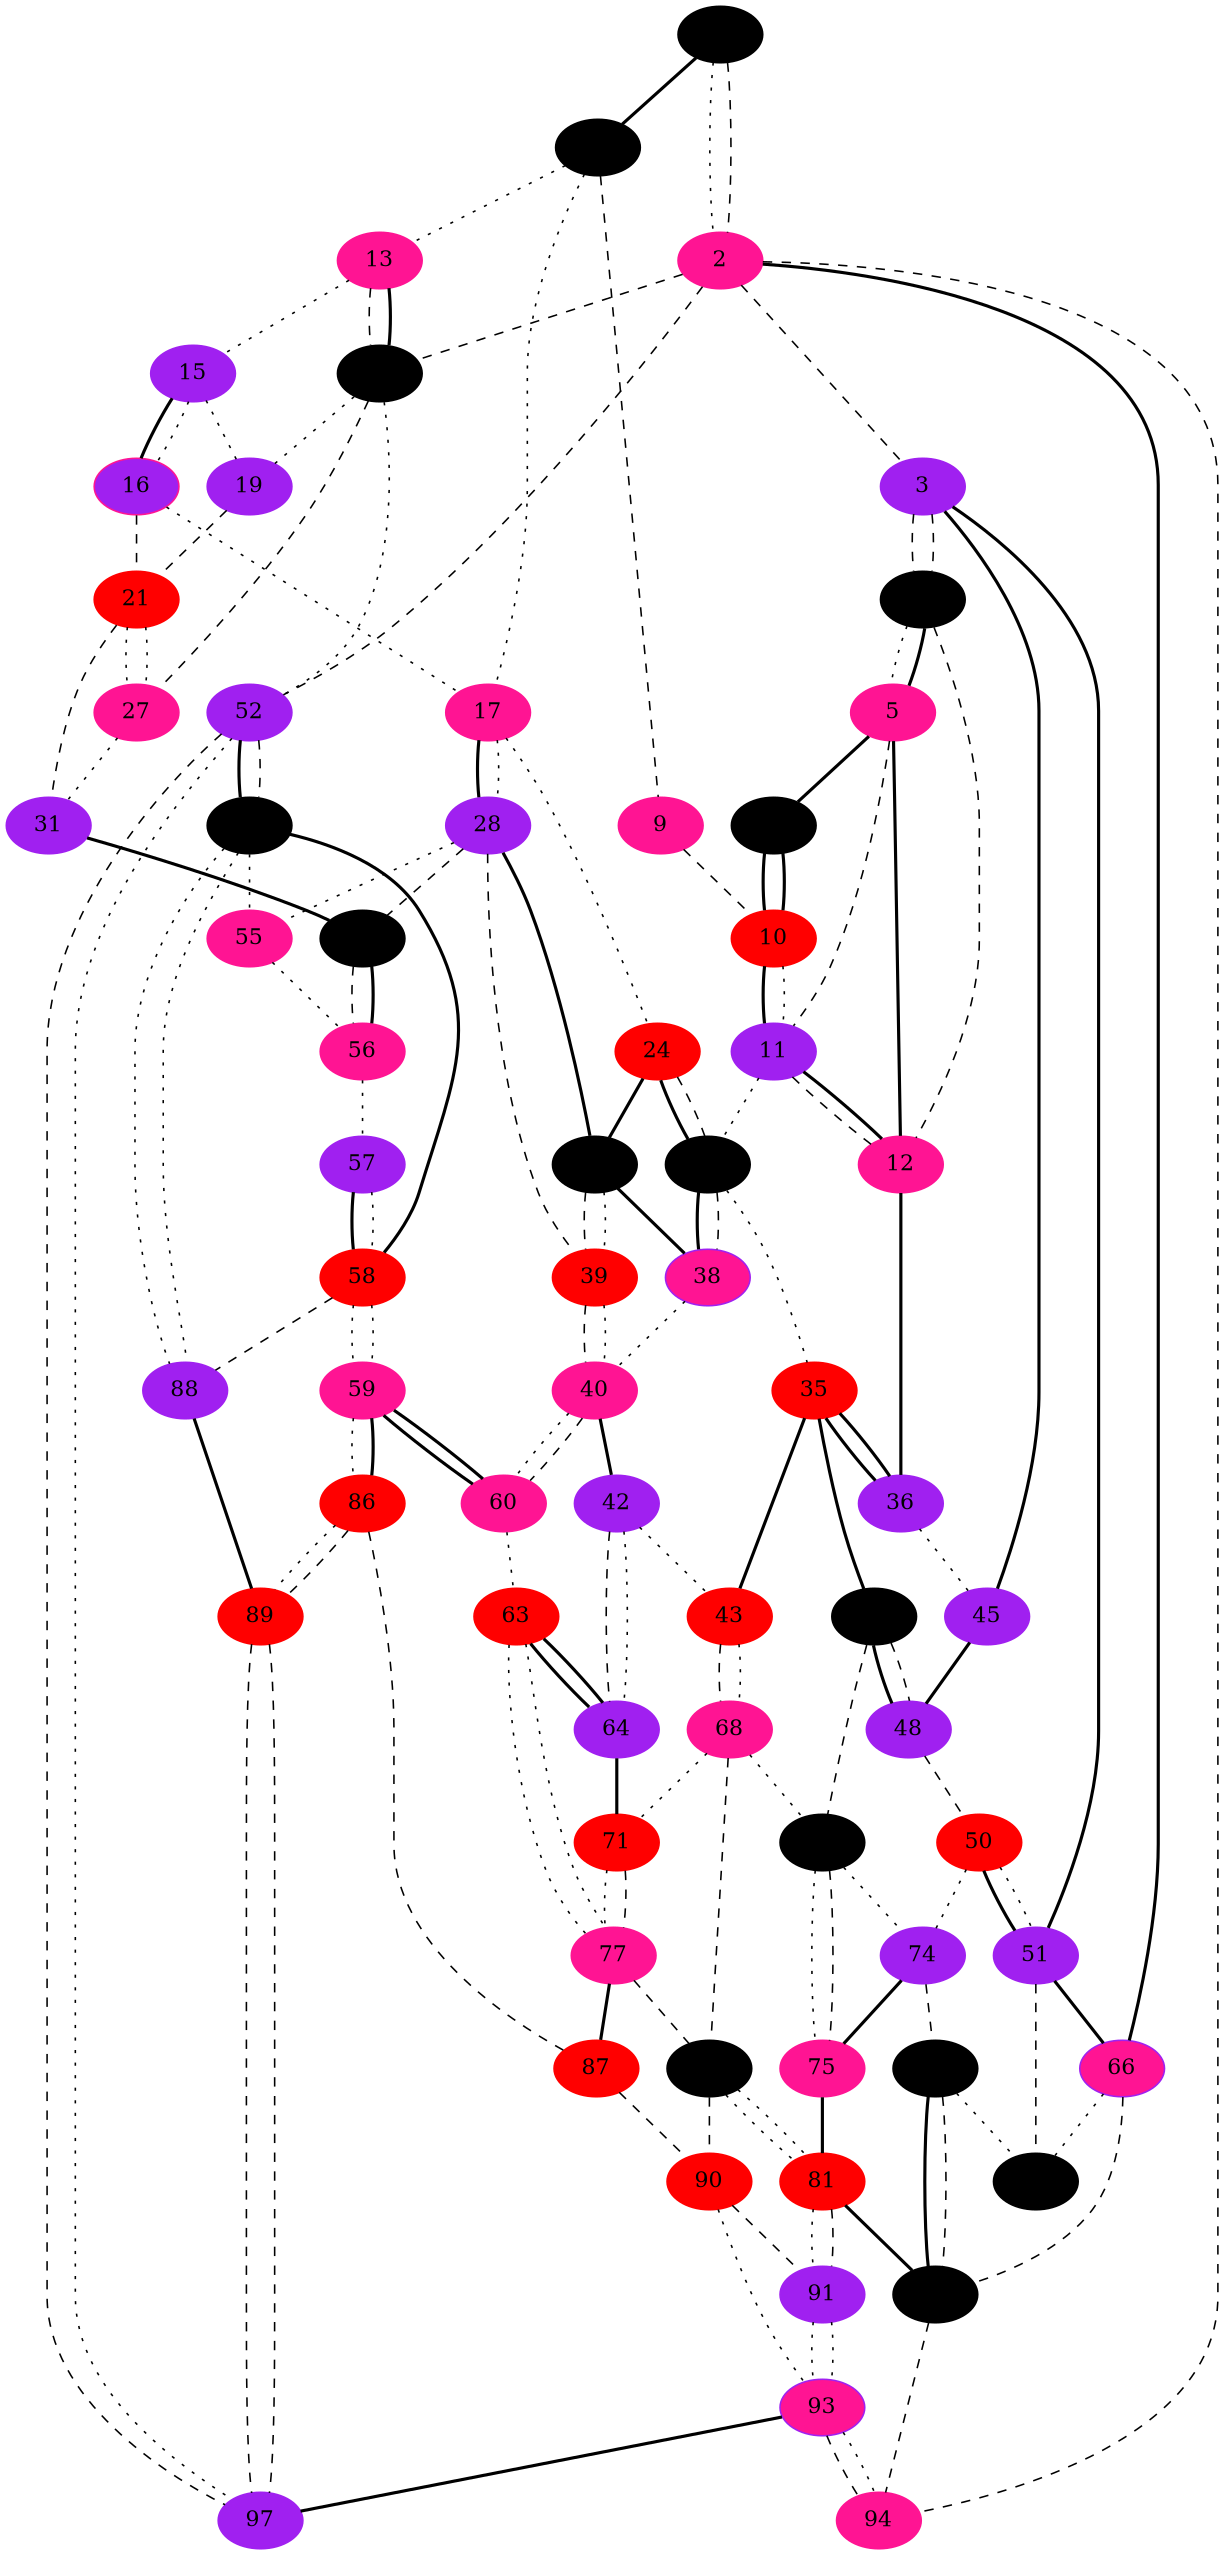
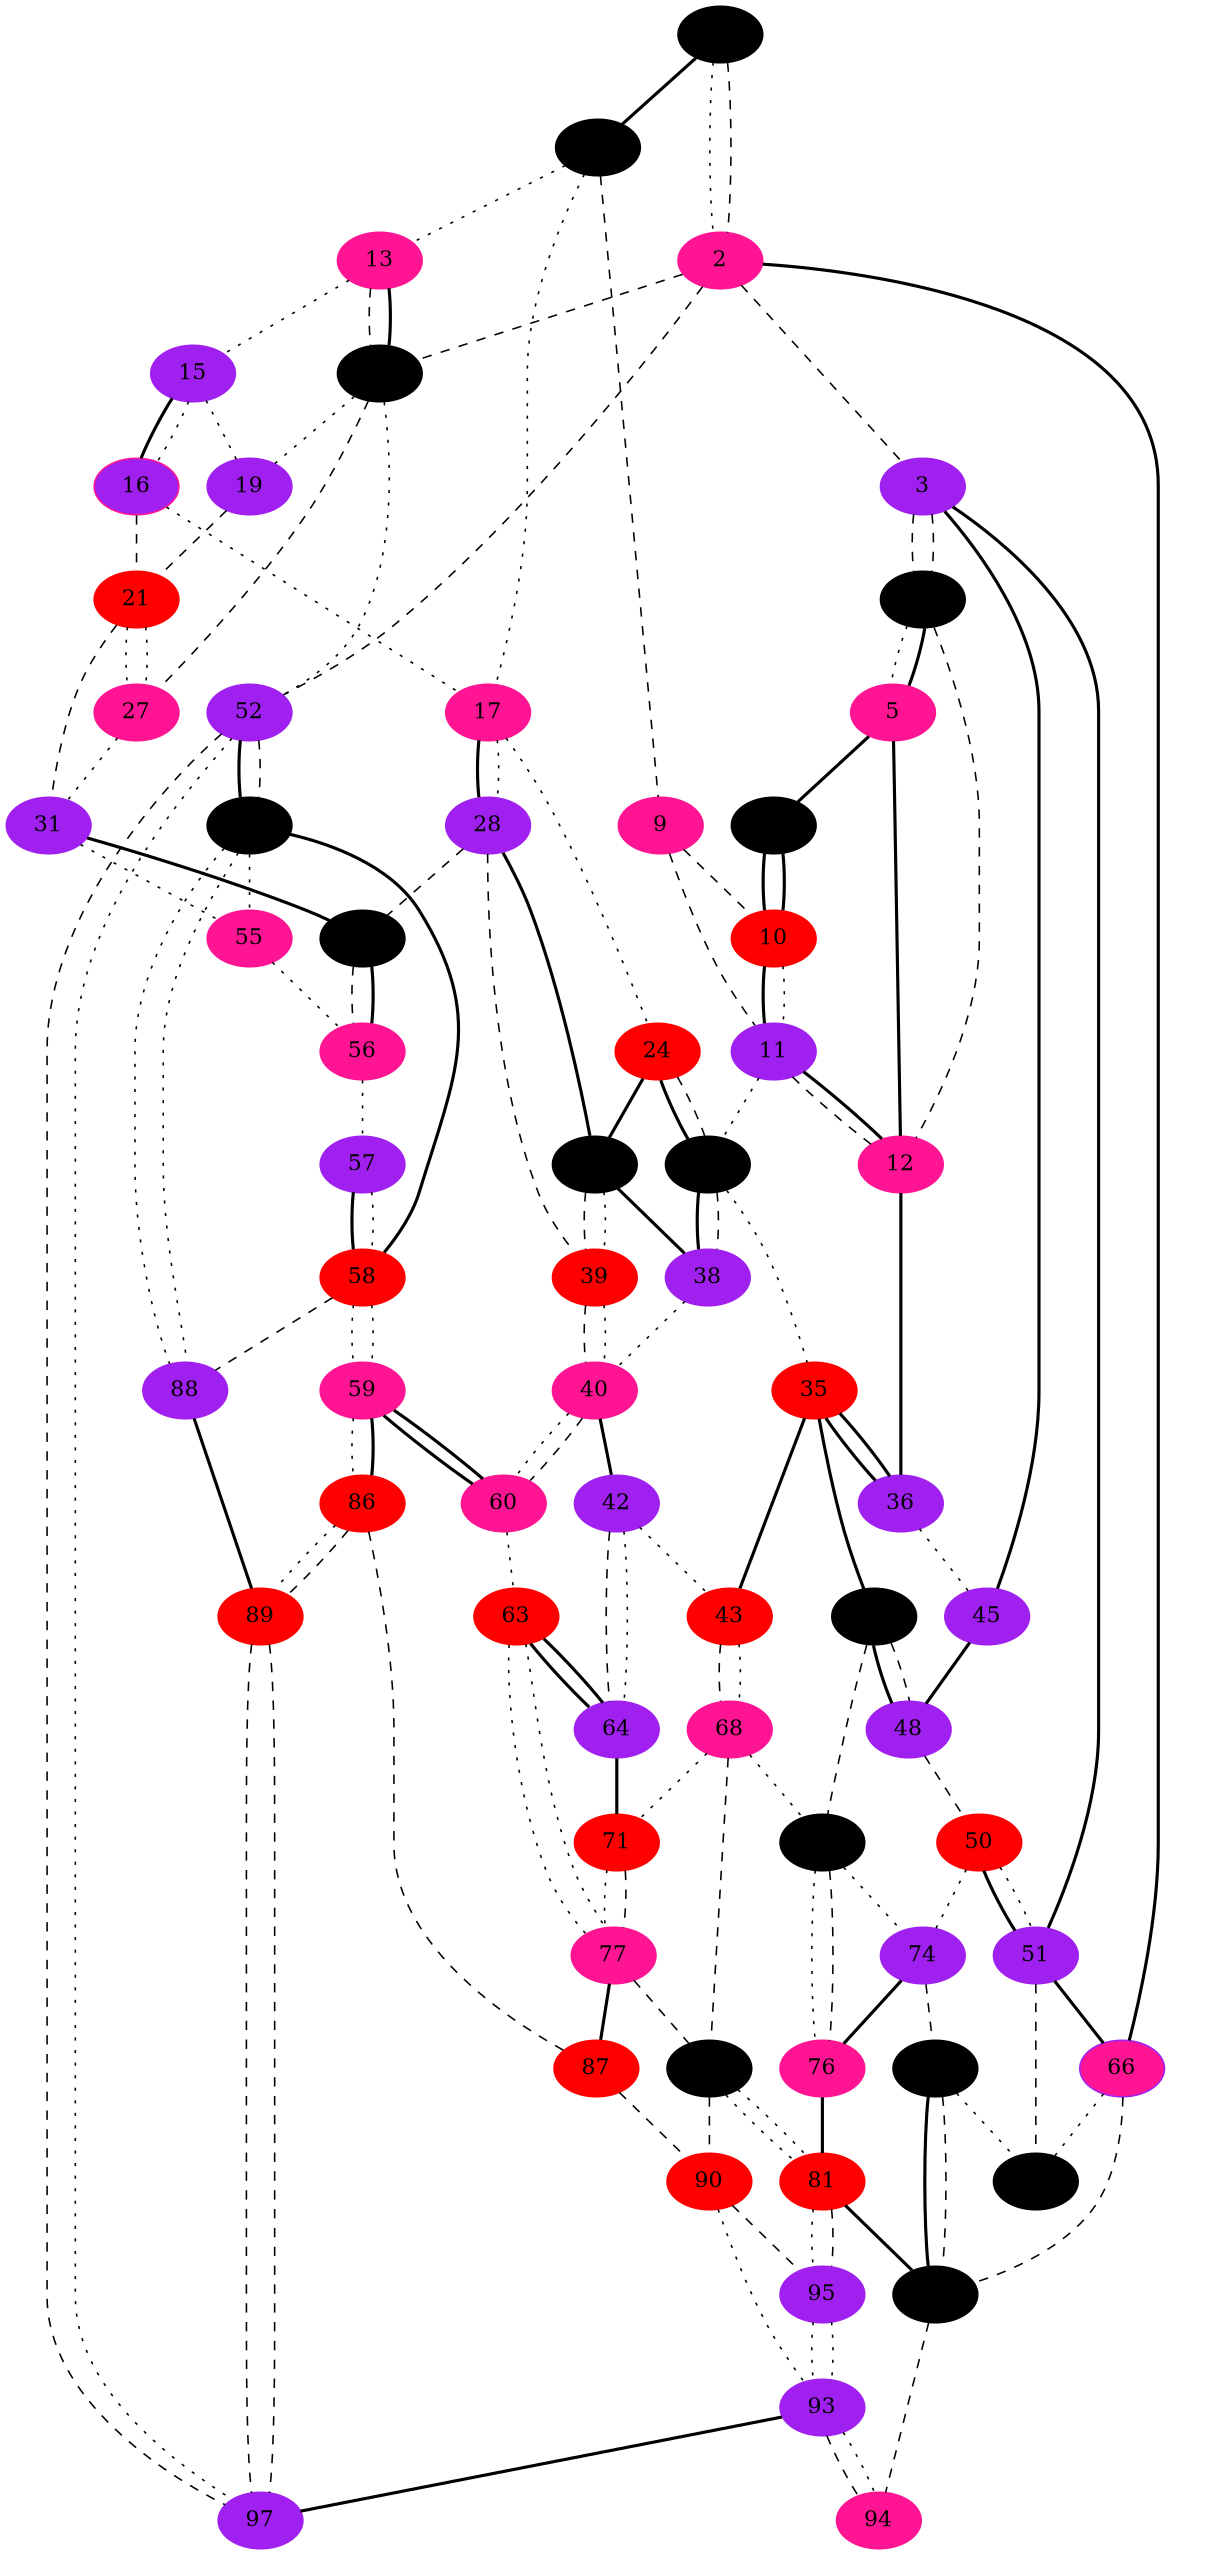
edge "28" -- "55": now "31" -- "55"
edge "5" -- "11": now "9" -- "11"
node "38": fillcolor deeppink -> purple
edge "2" -- "94": removed
node "75": label "75" -> "76"
node "91": label "91" -> "95"
node "93": fillcolor deeppink -> purple
